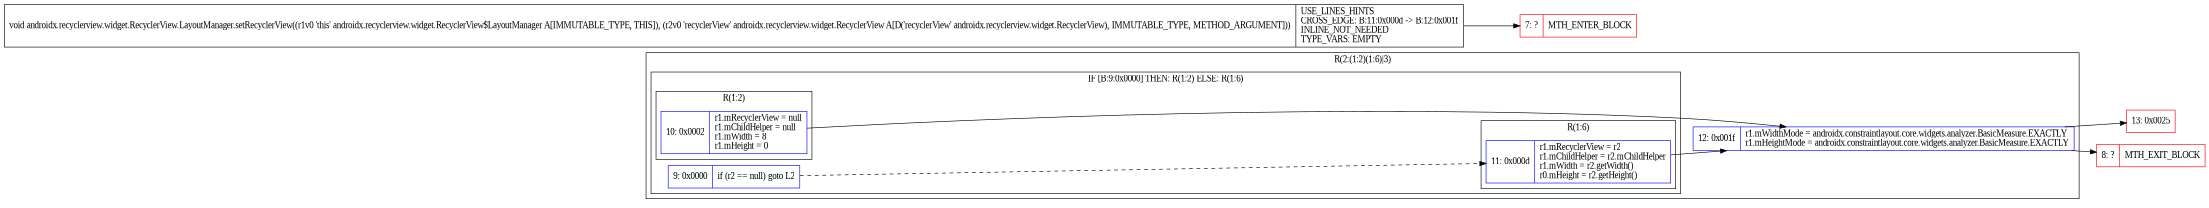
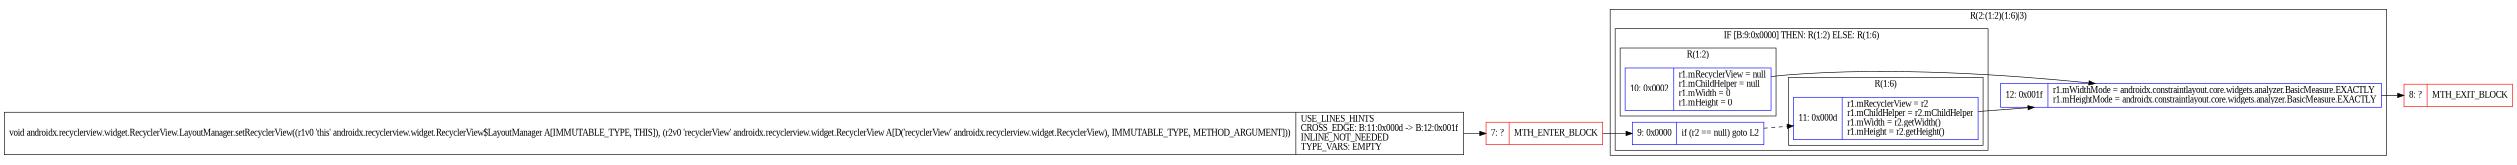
node "13: 0x0025": removed
edge "7: ?" -> "9: 0x0000": added
node "10: 0x0002": text "r1.mWidth = 8" -> "r1.mWidth = 0"
node "11: 0x000d": text "r0.mHeight = r2.getHeight()" -> "r1.mHeight = r2.getHeight()"
